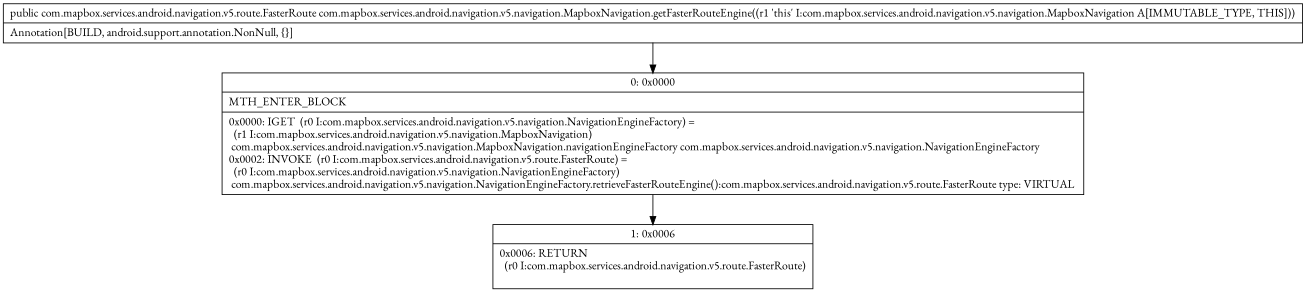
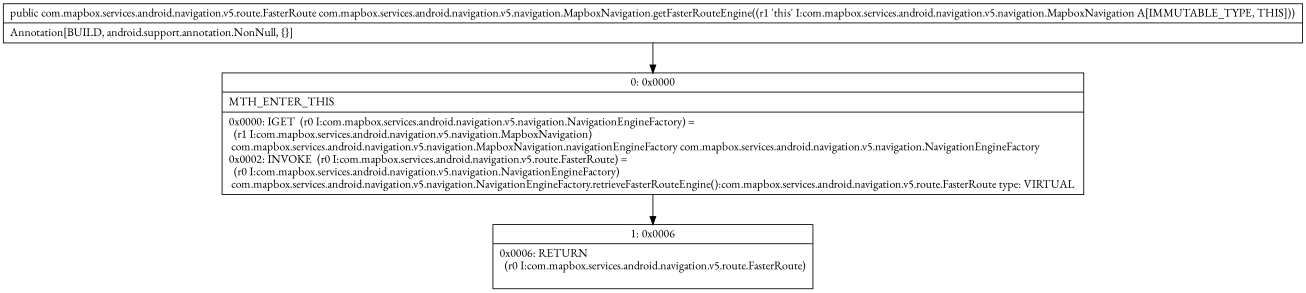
node "0: 0x0000": text "MTH_ENTER_BLOCK" -> "MTH_ENTER_THIS"
